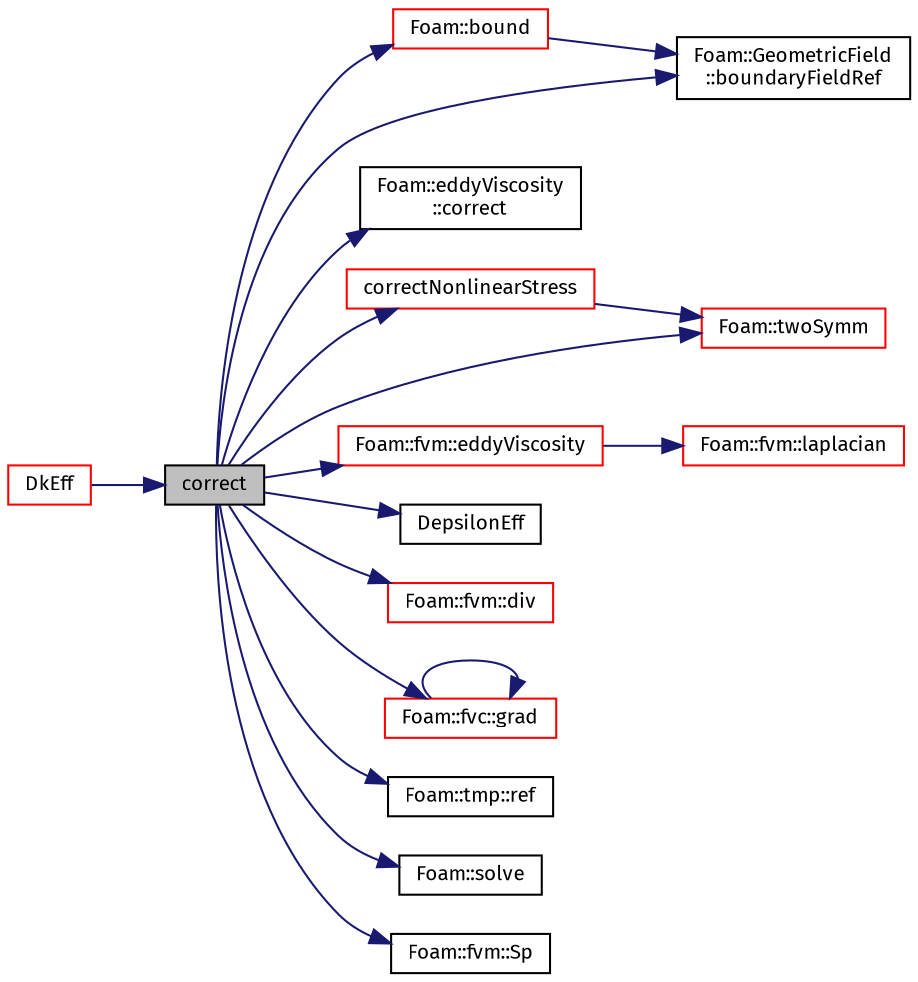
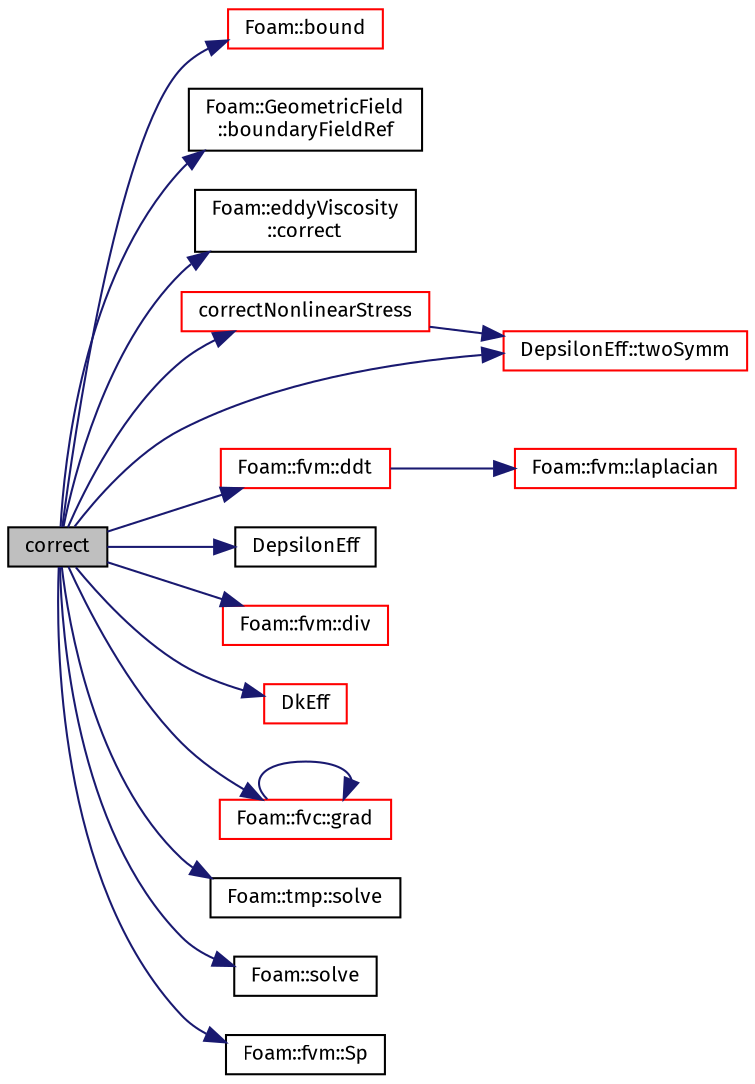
edge "Foam::bound" -> "Foam::GeometricField ::boundaryFieldRef": removed
node "Foam::twoSymm": label "Foam::twoSymm" -> "DepsilonEff::twoSymm"
node "Foam::fvm::eddyViscosity": label "Foam::fvm::eddyViscosity" -> "Foam::fvm::ddt"
edge "DkEff" -> "correct": reversed
node "Foam::tmp::ref": label "Foam::tmp::ref" -> "Foam::tmp::solve"
